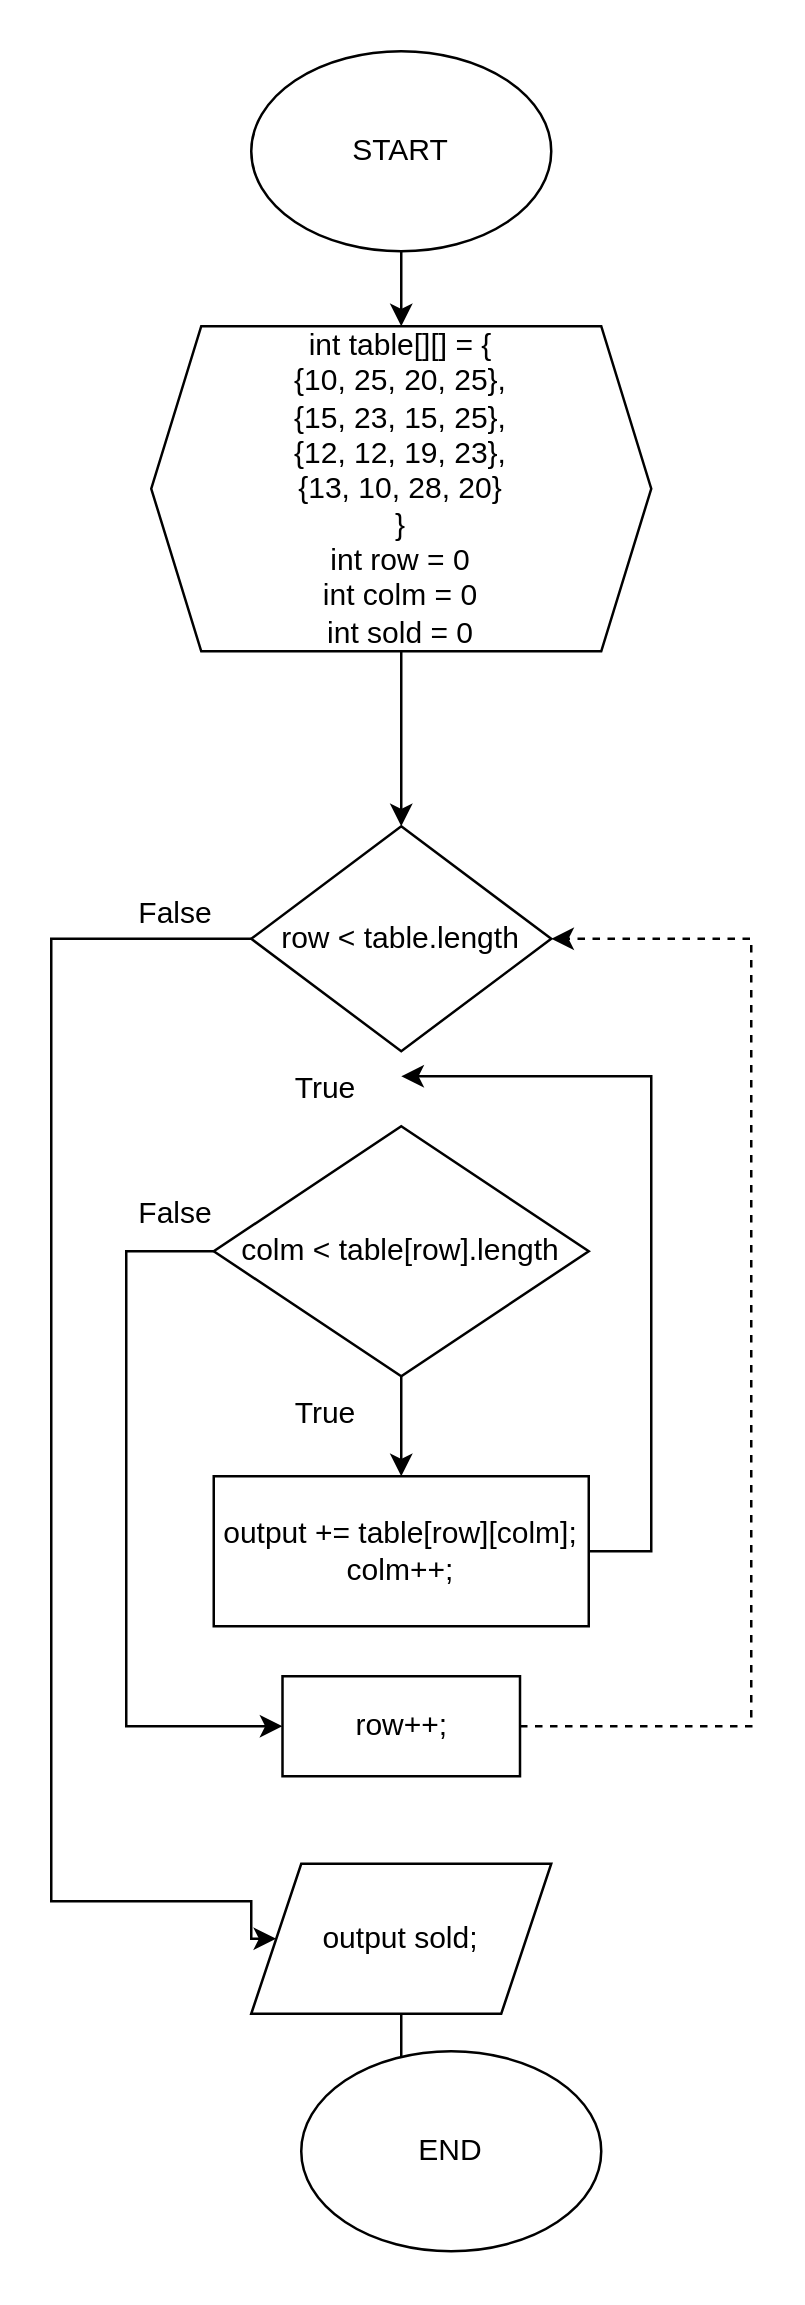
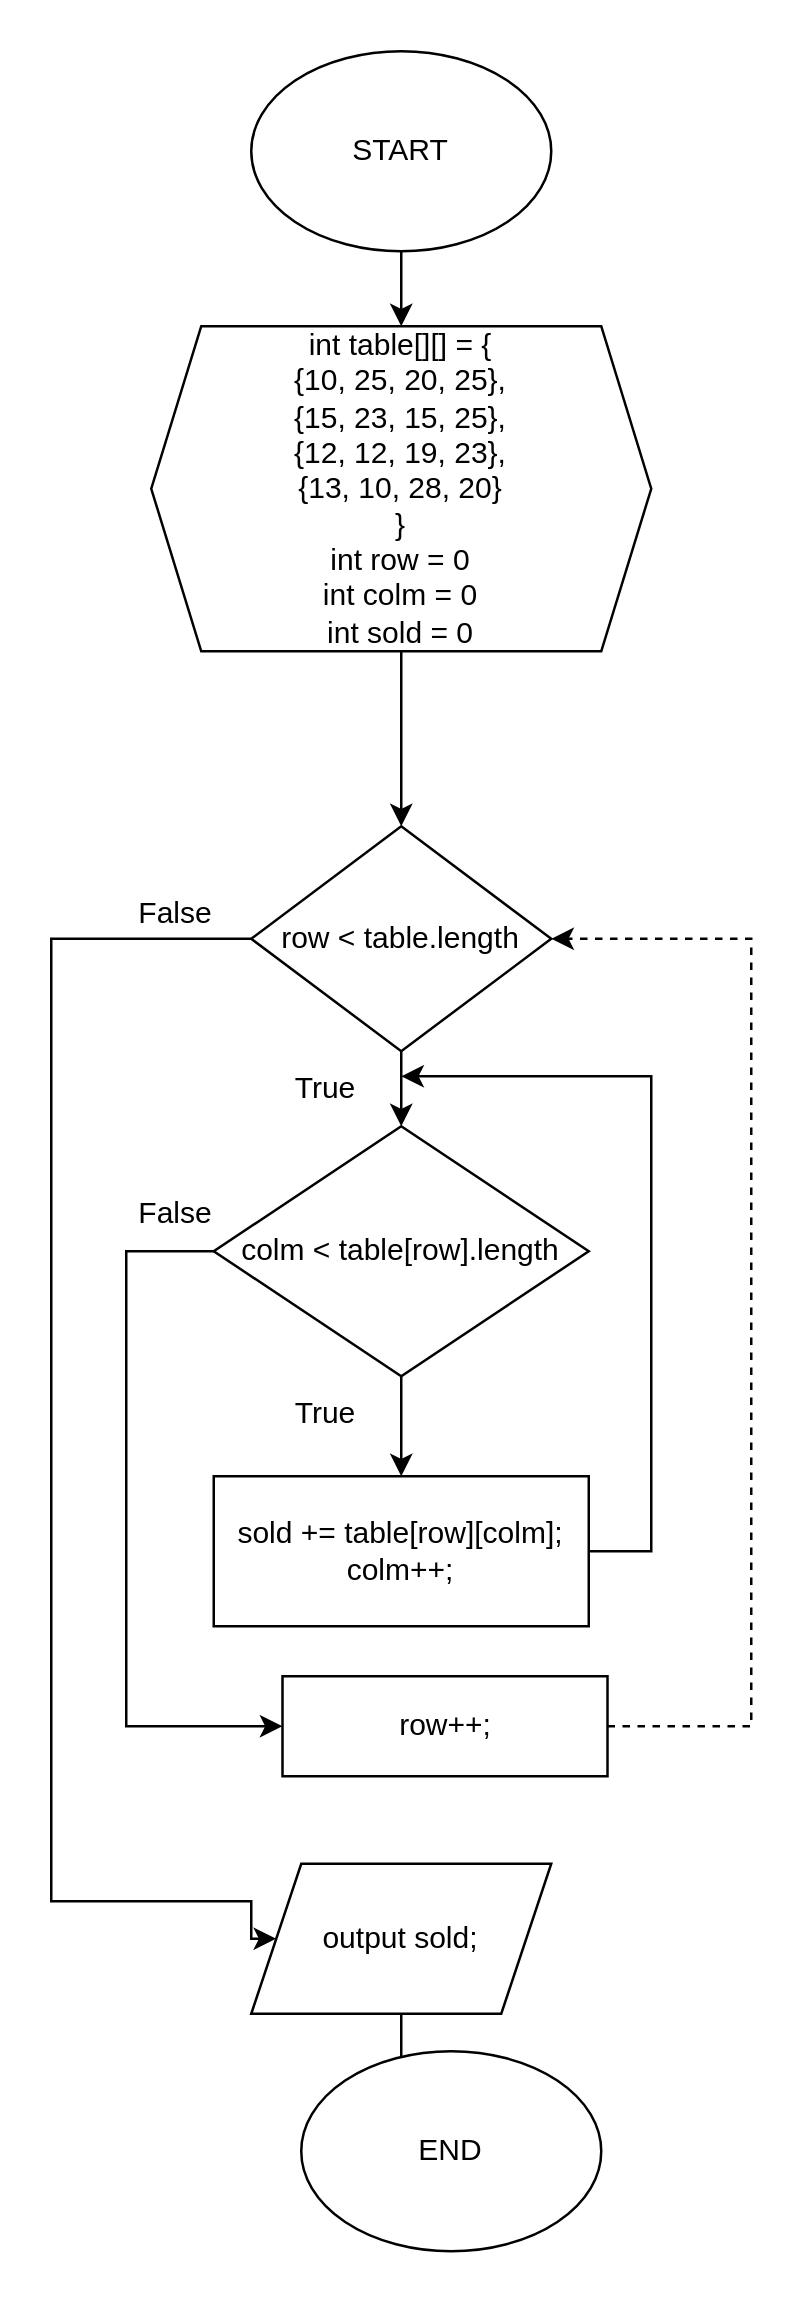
edge "row < table.length" -> "colm < table[row].length": added
node "output += table[row][colm]; colm++;": label "output += table[row][colm]; colm++;" -> "sold += table[row][colm]; colm++;"
node "row++;": size 238x100 -> 325x100
